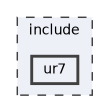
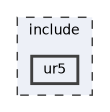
node "ur7": label "ur7" -> "ur5"
